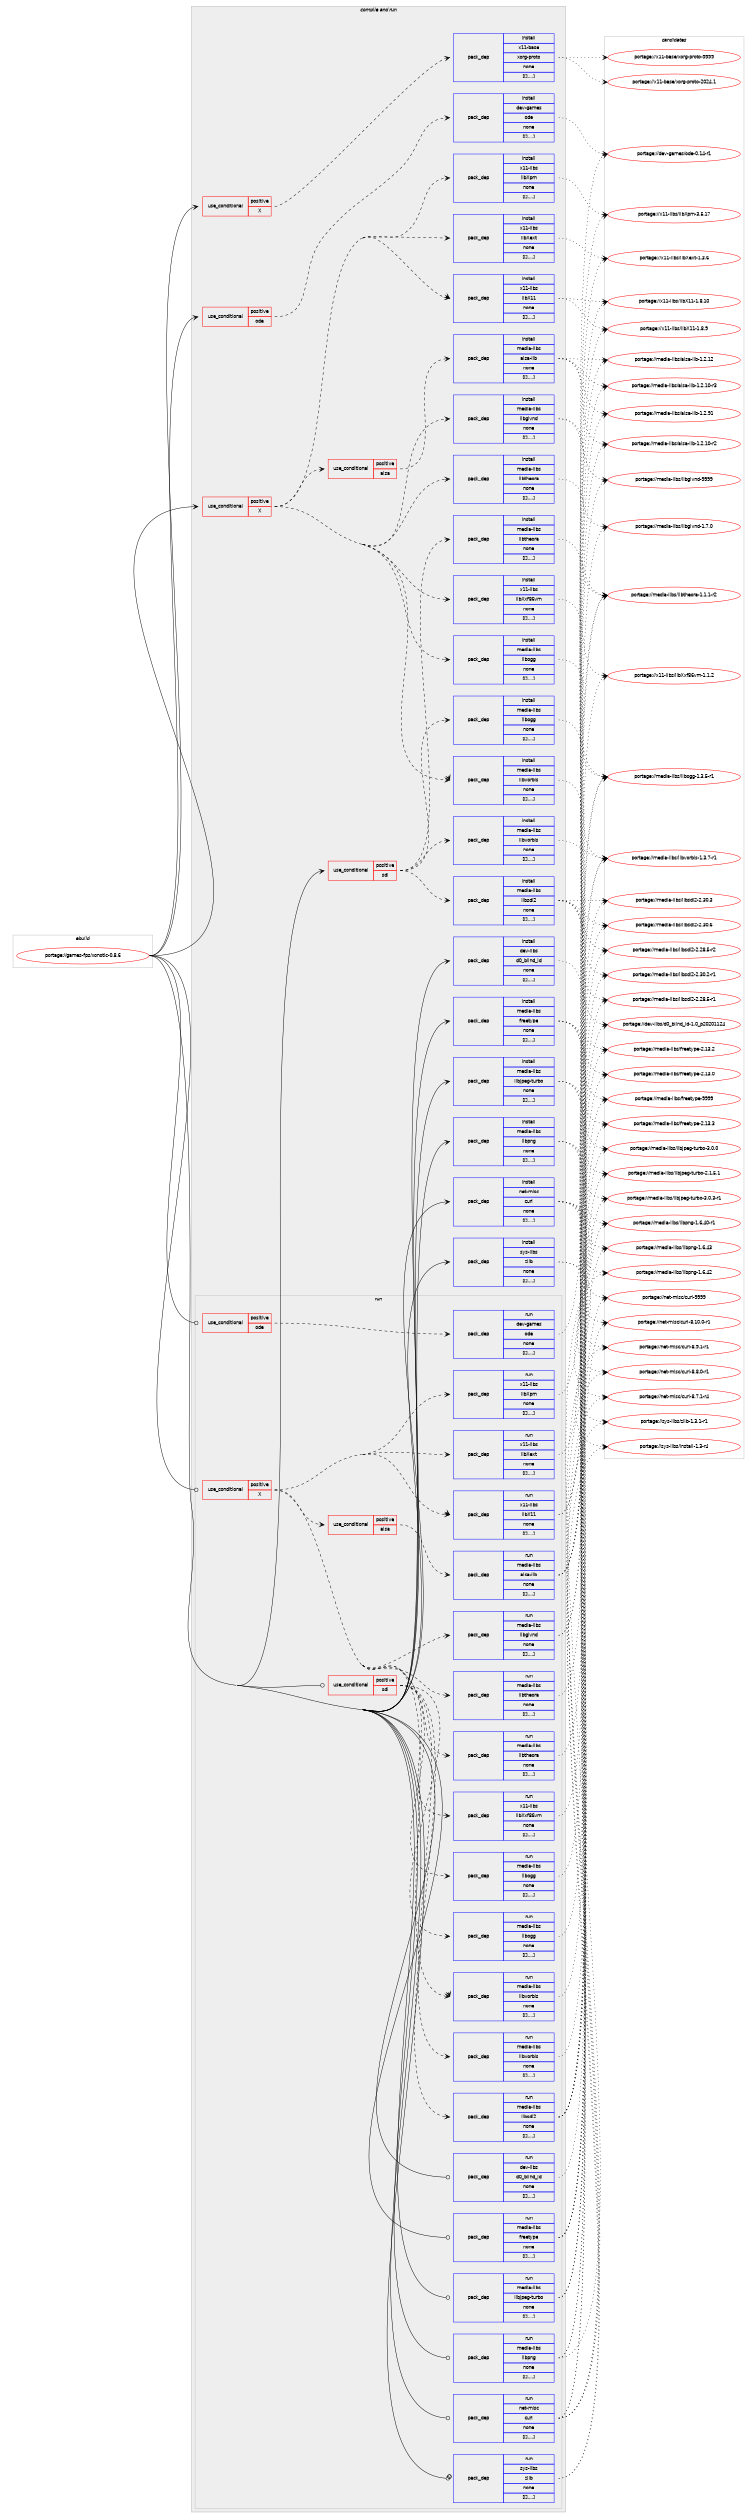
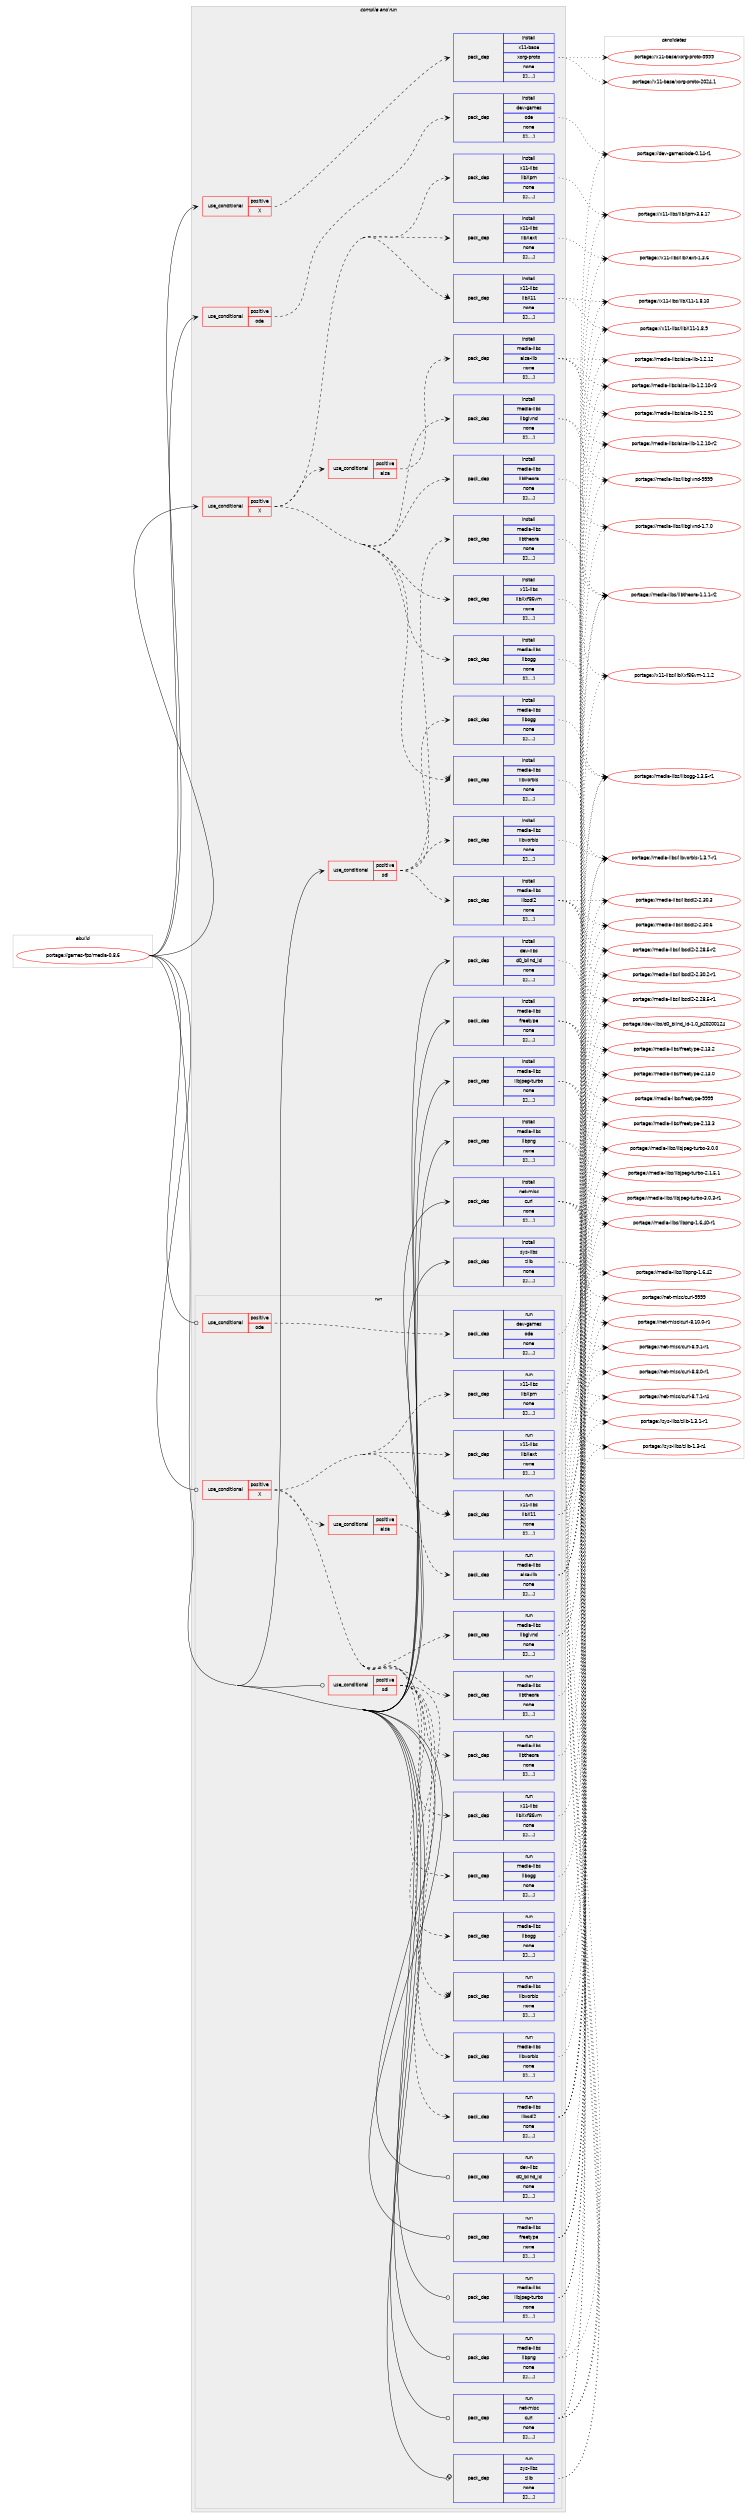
node "portage://games-fps/xonotic-0.8.6": label "portage://games-fps/xonotic-0.8.6" -> "portage://games-fps/media-0.8.6"
node "portage://dev-libs/d0_blind_id-1.0_p20201124": label "portage://dev-libs/d0_blind_id-1.0_p20201124" -> "portage://dev-libs/d0_blind_id-1.0_p20200124"
node "portage://media-libs/libpng-1.6.43": removed
node "portage://sys-libs/install-1.3-r4": label "portage://sys-libs/install-1.3-r4" -> "portage://sys-libs/zlib-1.3-r4"
